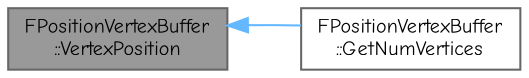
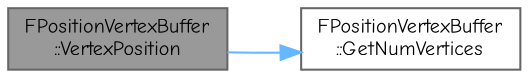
edge "FPositionVertexBuffer ::GetNumVertices" -> "FPositionVertexBuffer ::VertexPosition": reversed
